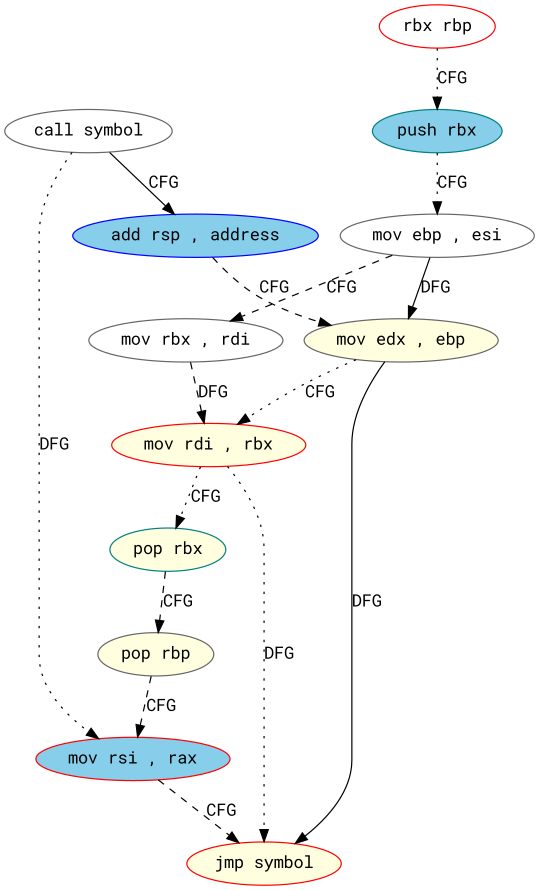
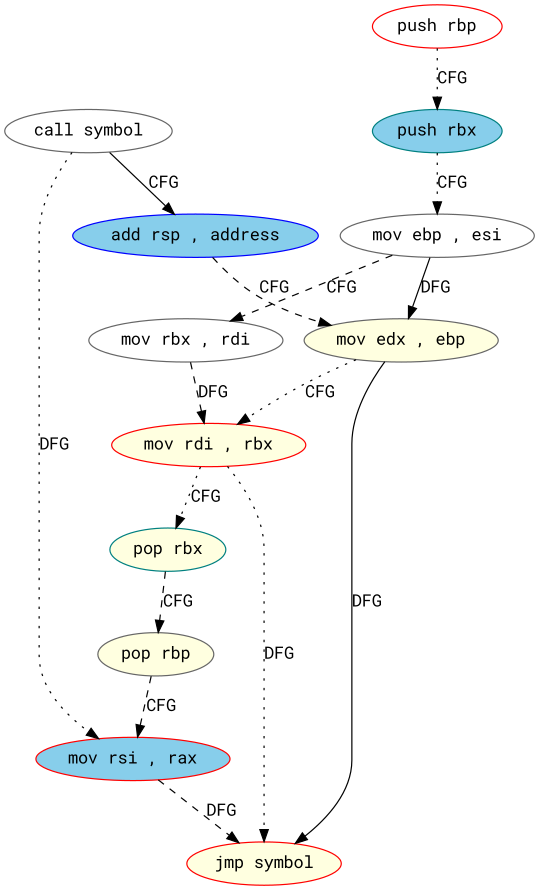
node "rbx rbp": label "rbx rbp" -> "push rbp"
edge "mov rsi , rax" -> "jmp symbol": label "CFG" -> "DFG"
